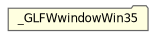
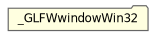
node "_GLFWwindowWin35": label "_GLFWwindowWin35" -> "_GLFWwindowWin32"
